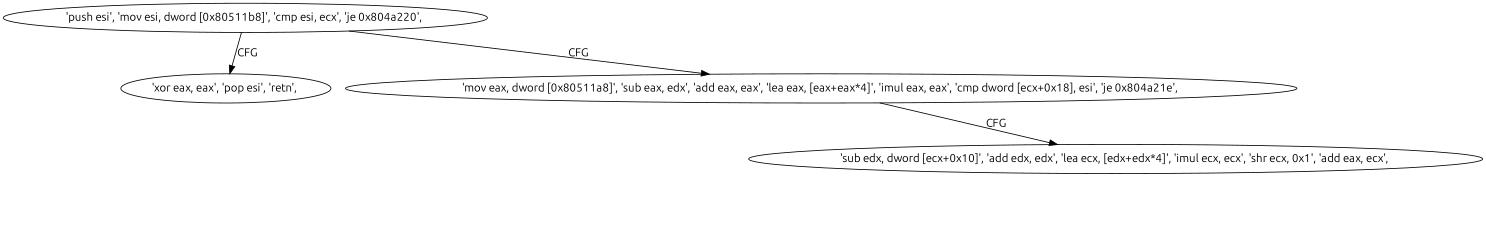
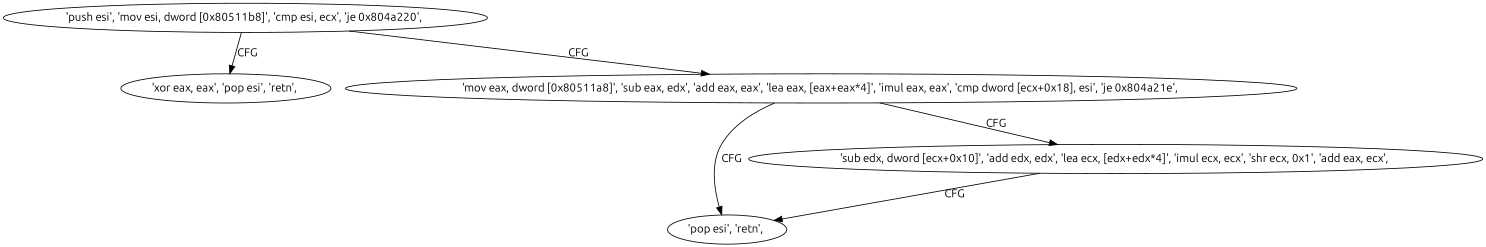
node "'pop esi', 'retn',": added
